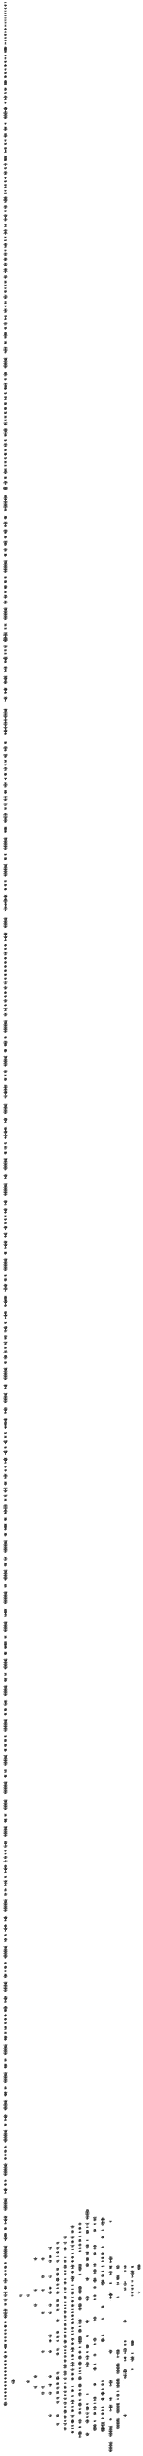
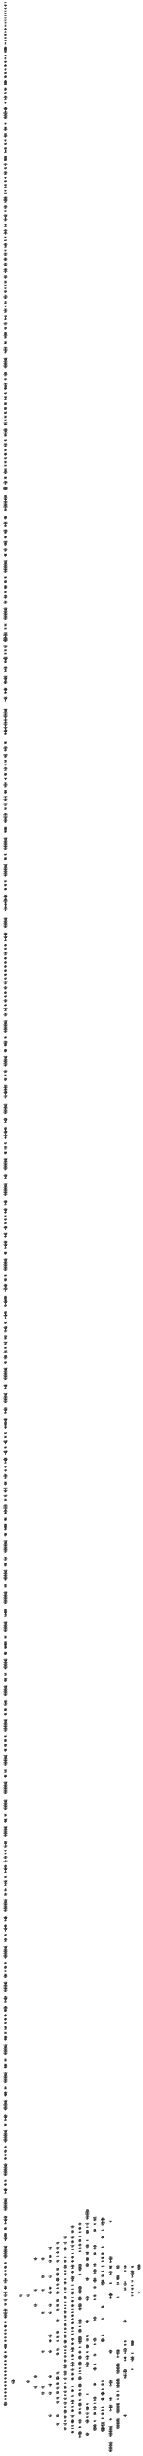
node "# 0x2d09 JUMPDEST PUSHX Data ADD PUSHX Data JUMP": added
